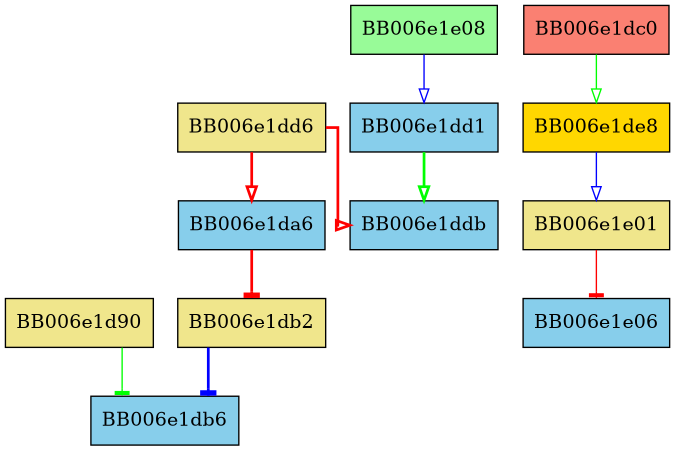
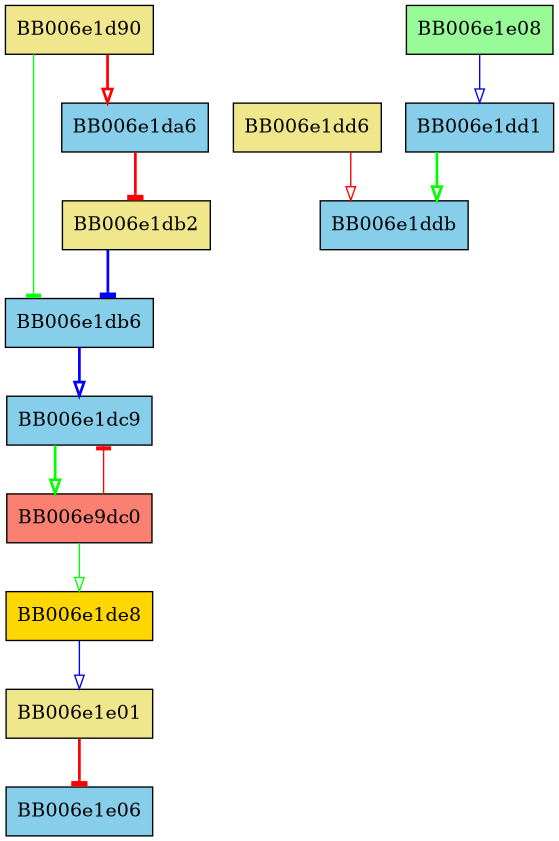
node "BB006e1dc0": label "BB006e1dc0" -> "BB006e9dc0"
edge "BB006e1dd6" -> "BB006e1da6": now "BB006e1d90" -> "BB006e1da6"
edge "BB006e1dd6" -> "BB006e1ddb": style bold -> solid
edge "BB006e1e01" -> "BB006e1e06": style solid -> bold
node "BB006e1dc9": added
